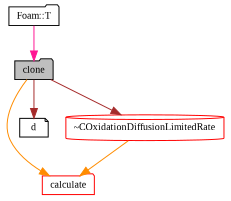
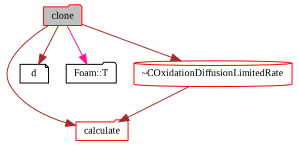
edge "Foam::T" -> "clone": reversed
node "clone": color black -> red
edge "clone" -> "calculate": color darkorange -> brown
edge "~COxidationDiffusionLimitedRate" -> "calculate": color darkorange -> brown
